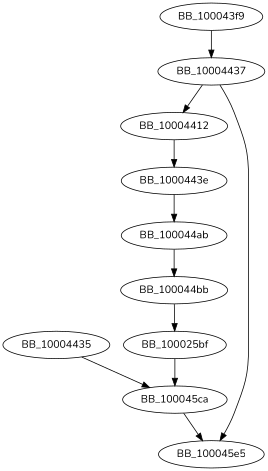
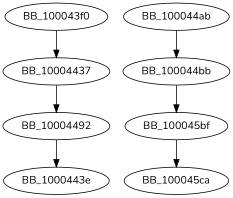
node "BB_100043f9": label "BB_100043f9" -> "BB_100043f0"
node "BB_10004412": label "BB_10004412" -> "BB_10004492"
edge "BB_1000443e" -> "BB_100044ab": removed
node "BB_10004435": removed
node "BB_100025bf": label "BB_100025bf" -> "BB_100045bf"
node "BB_100045e5": removed
